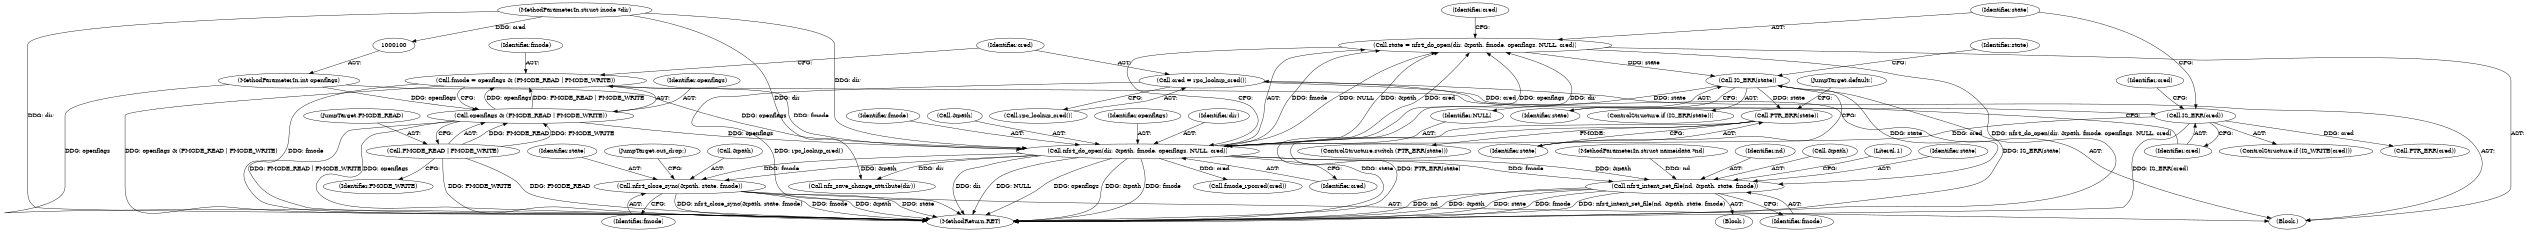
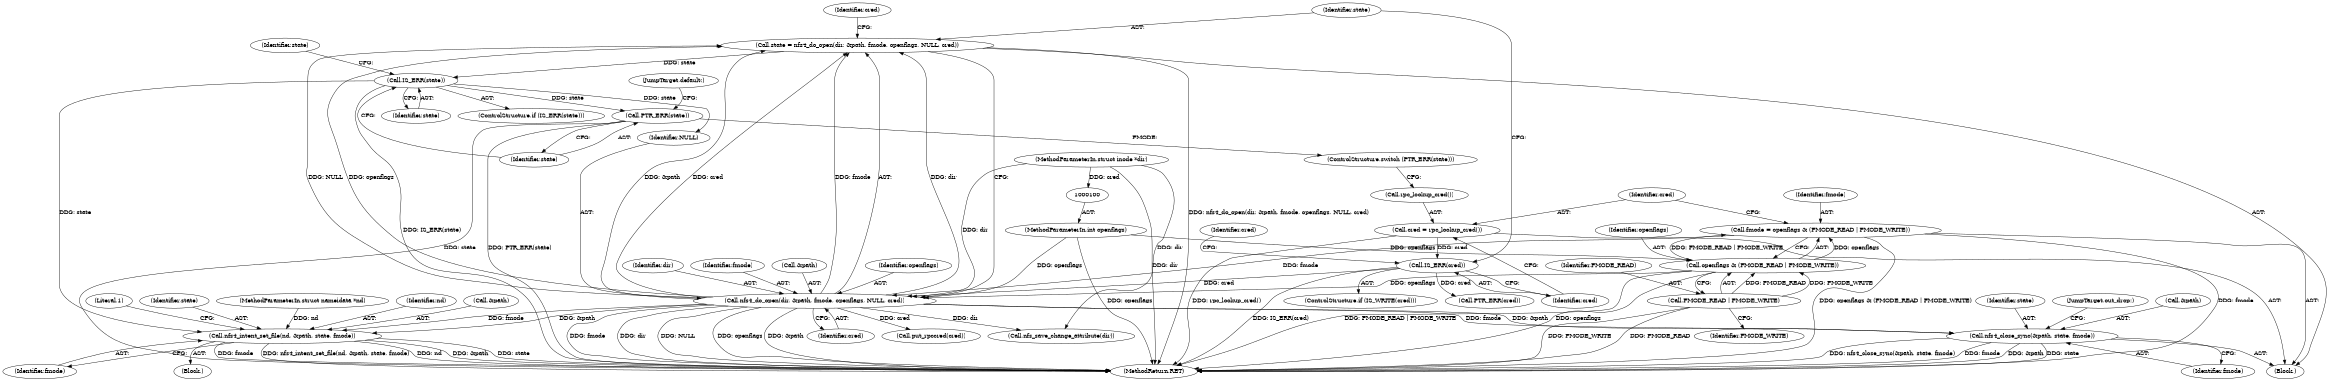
edge "(Call,cred = rpc_lookup_cred())" -> "(Call,rpc_lookup_cred())": now "(ControlStructure,switch (PTR_ERR(state)))" -> "(Call,rpc_lookup_cred())"
node "(JumpTarget,FMODE_READ)": label "(JumpTarget,FMODE_READ)" -> "(Identifier,FMODE_READ)"
node "(Call,fmode_rpccred(cred))": label "(Call,fmode_rpccred(cred))" -> "(Call,put_rpccred(cred))"
